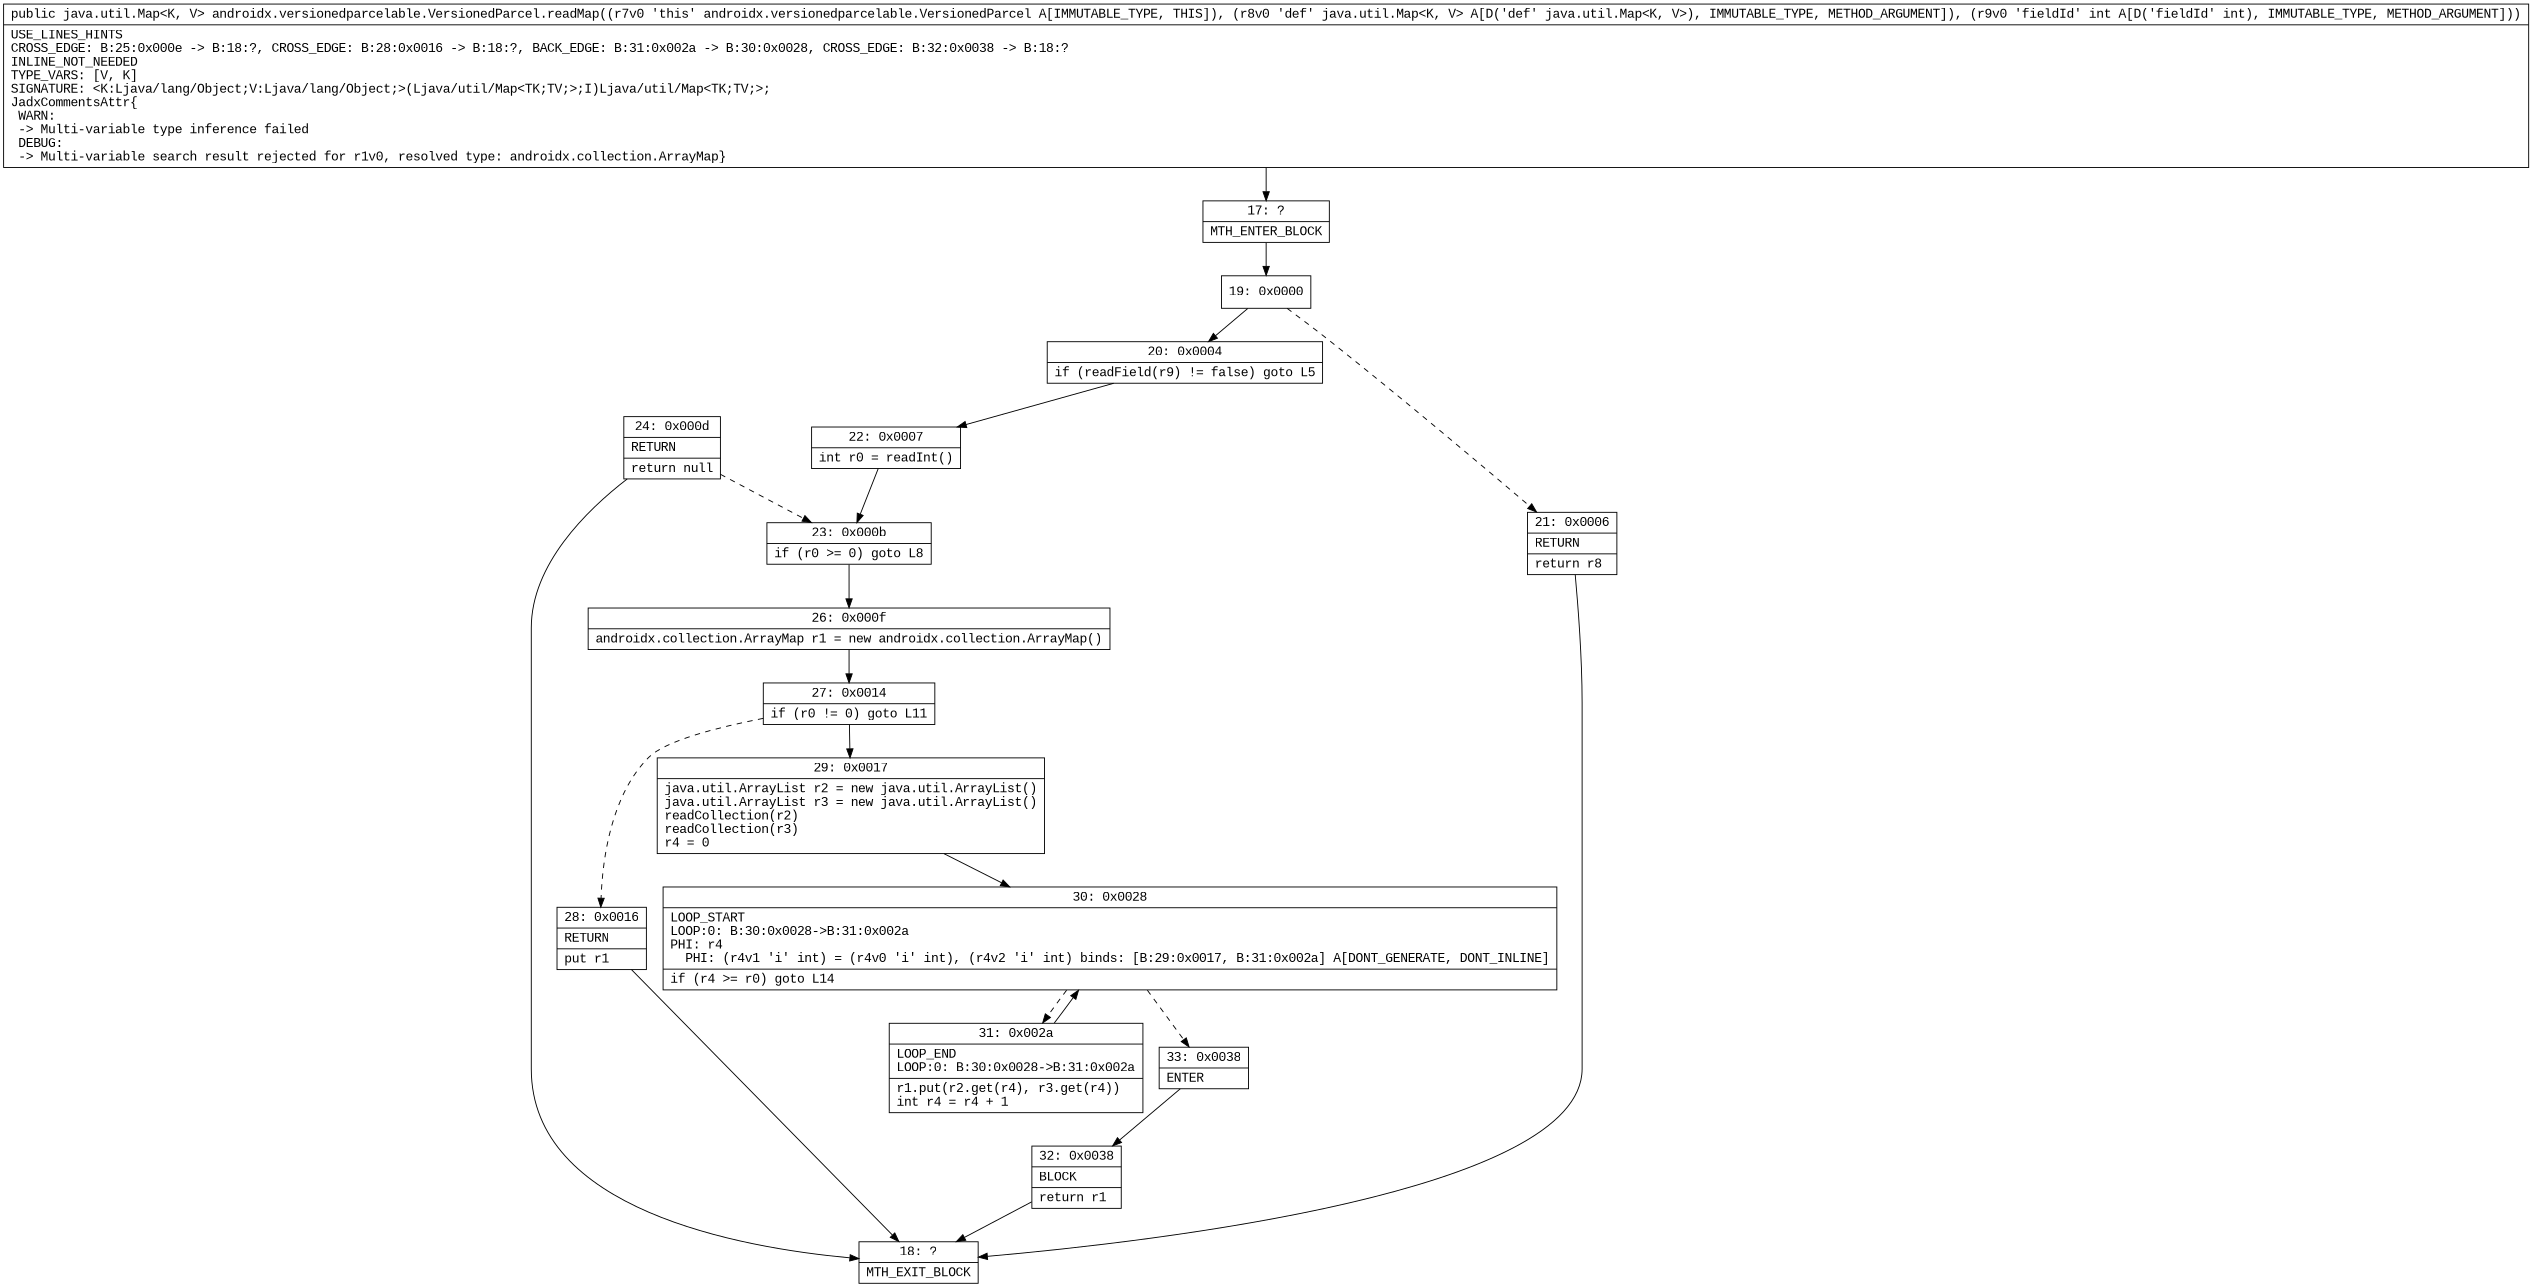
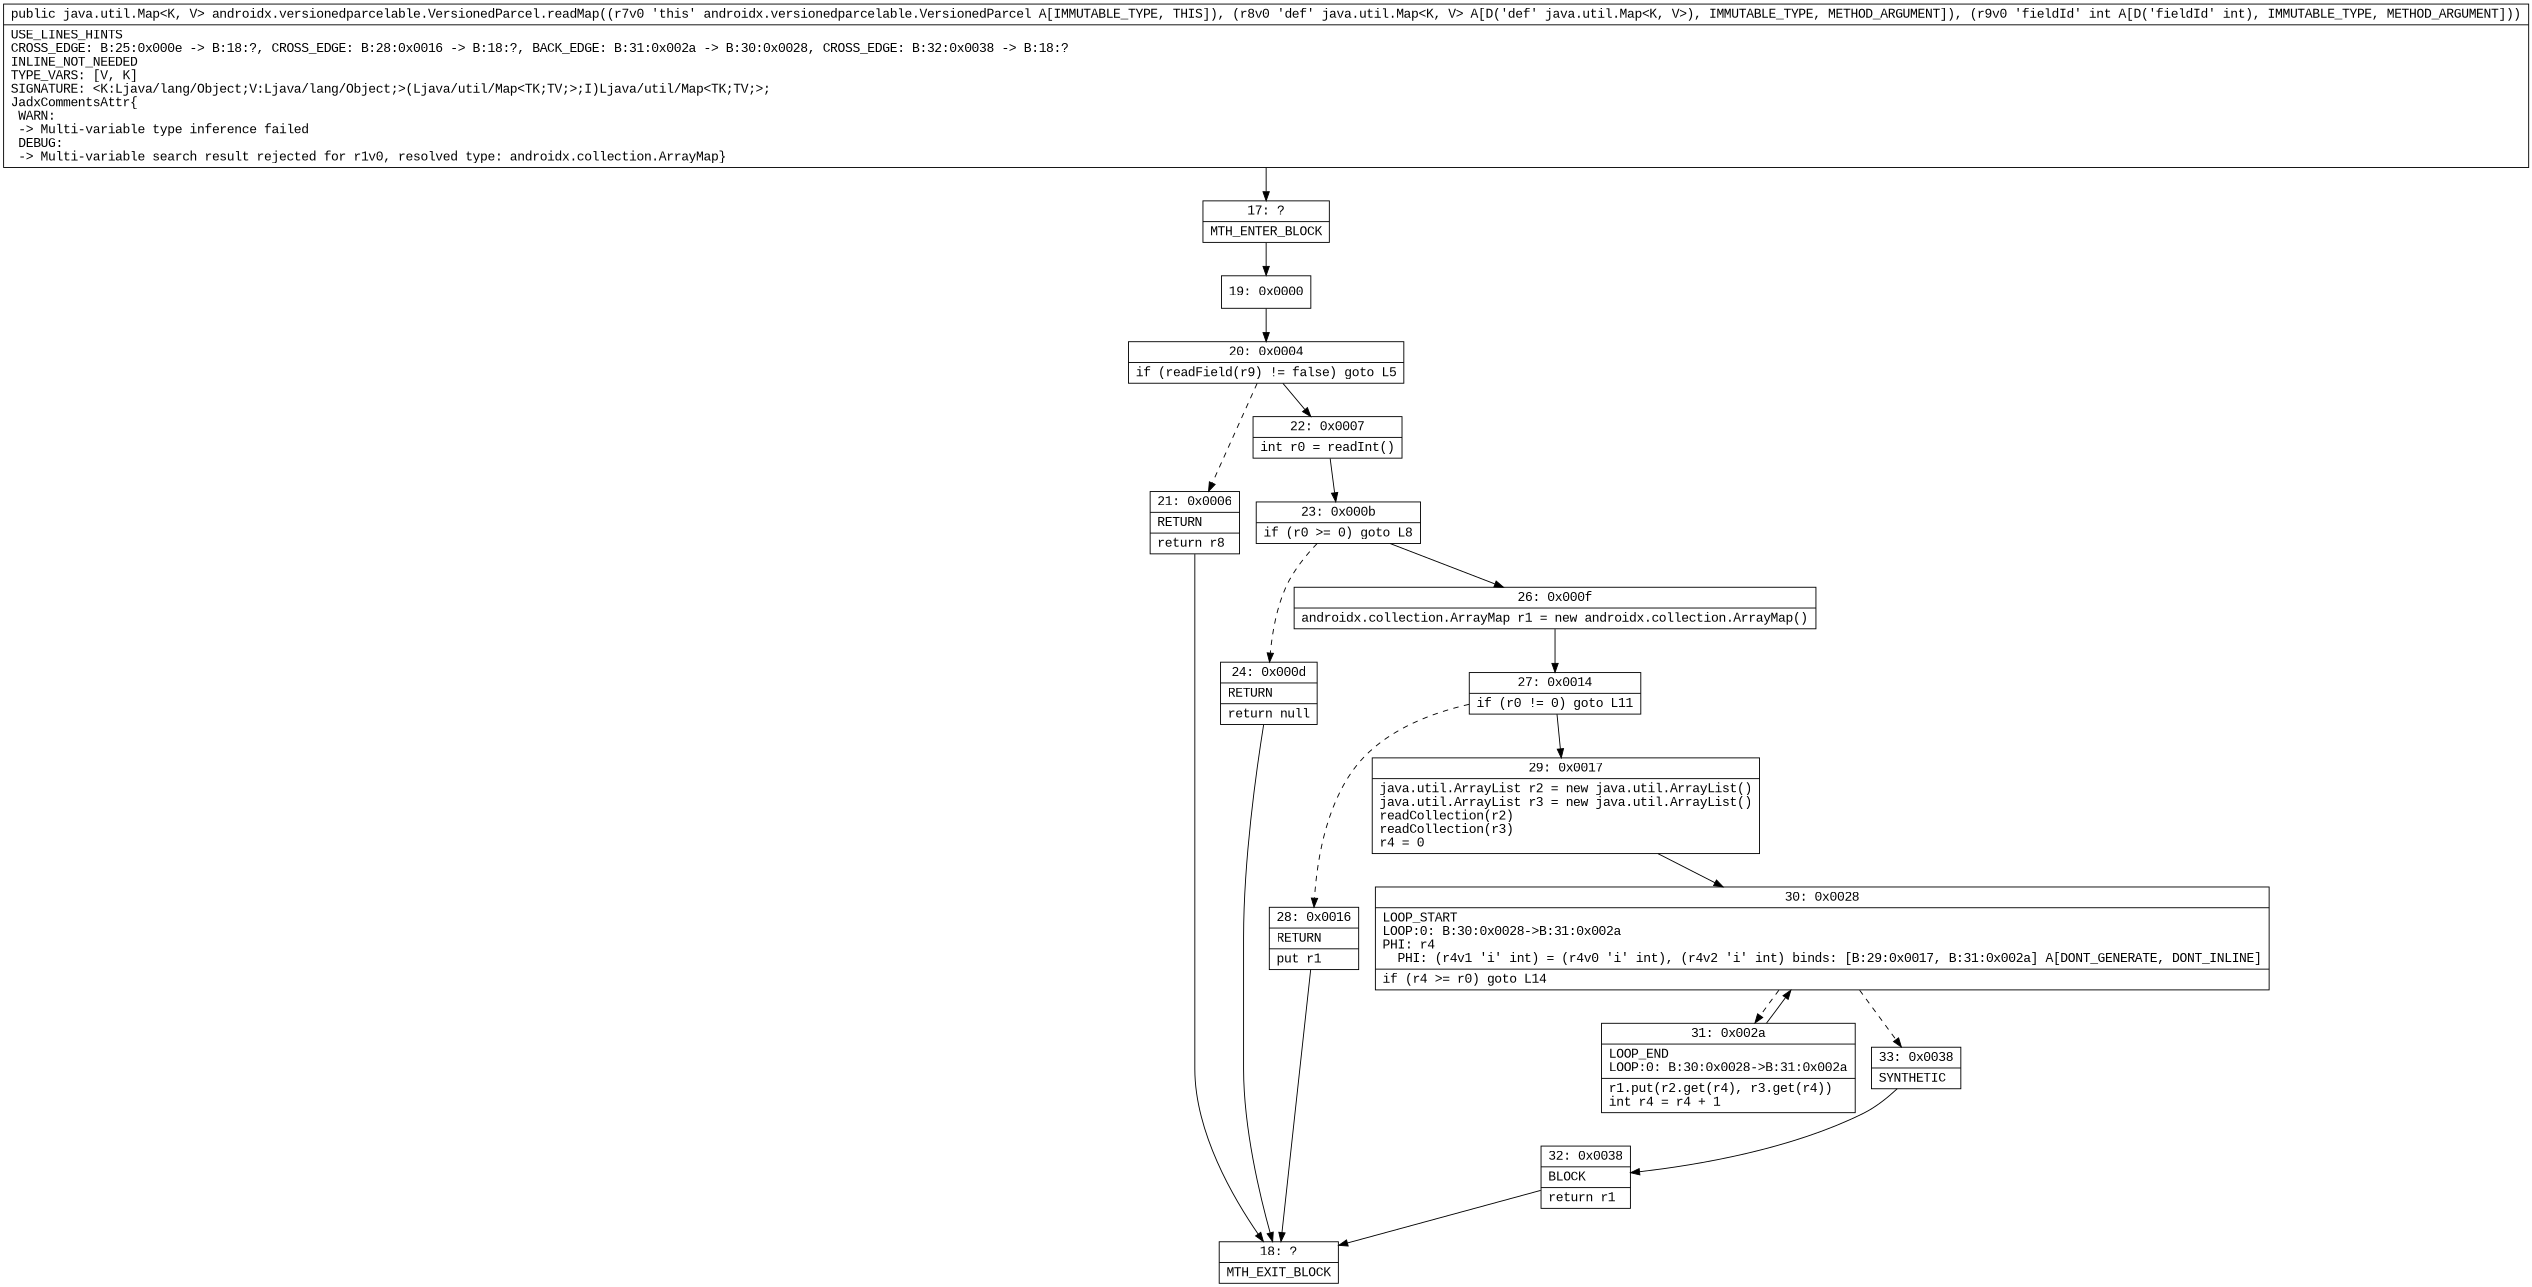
edge "19: 0x0000" -> "21: 0x0006": now "20: 0x0004" -> "21: 0x0006"
edge "24: 0x000d" -> "23: 0x000b": reversed
node "33: 0x0038": text "ENTER" -> "SYNTHETIC"
